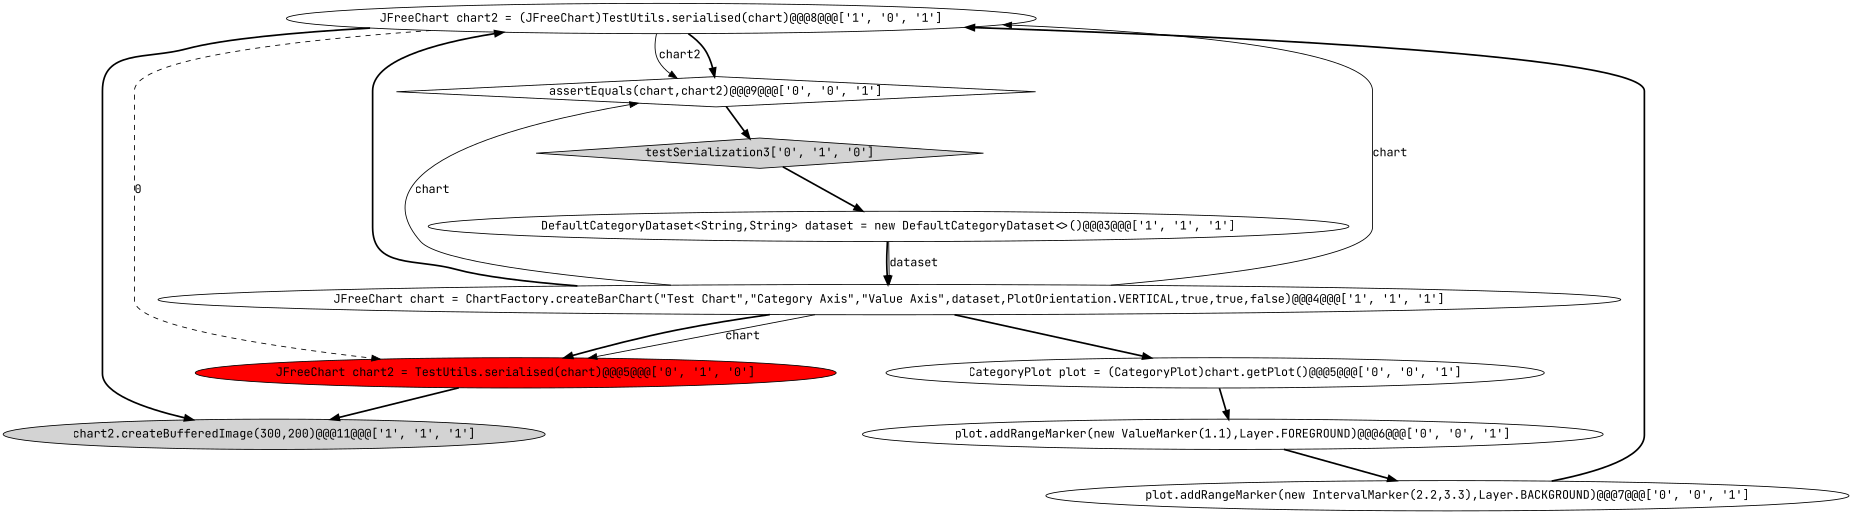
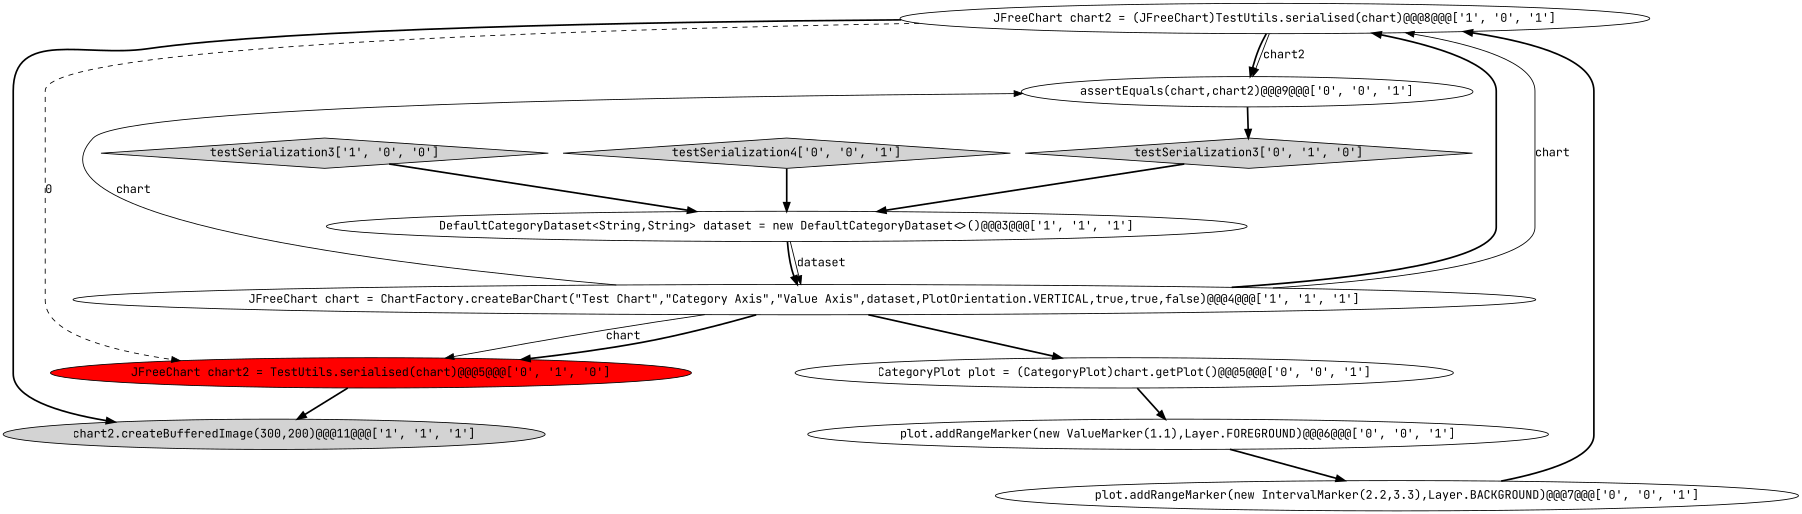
node "assertEquals(chart,chart2)@@@9@@@['0', '0', '1']": shape diamond -> ellipse
node "testSerialization3['1', '0', '0']": added
node "testSerialization4['0', '0', '1']": added
